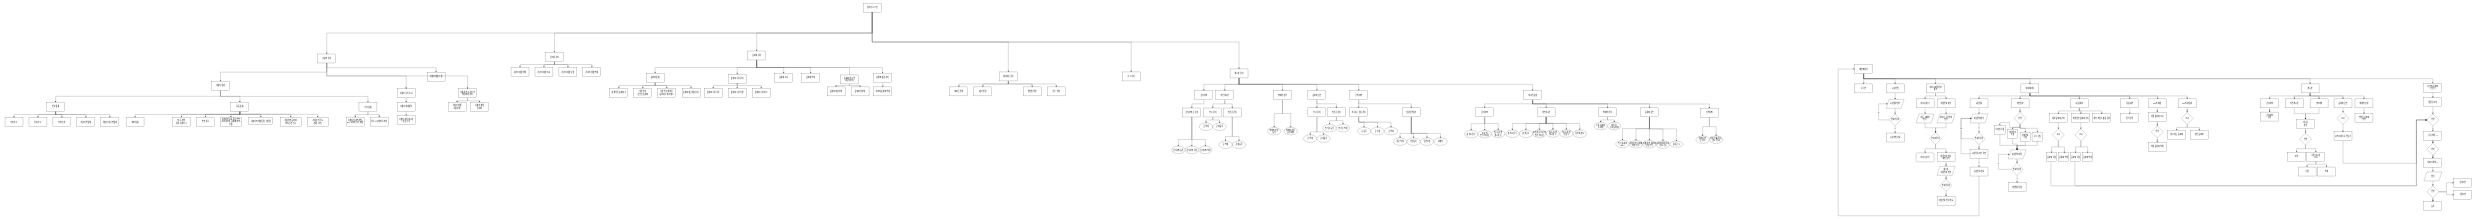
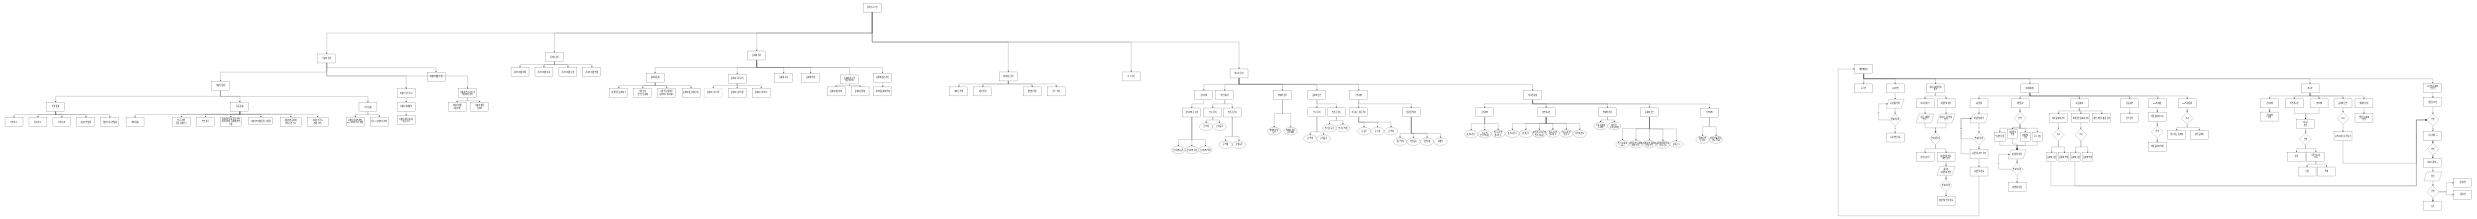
node "동화책 수상 기록": style solid -> dashed
node "닉네임 수정": moved (2001, 130) -> (2001, 137)
node "아이디 출력": shape rounded rectangle -> rectangle
